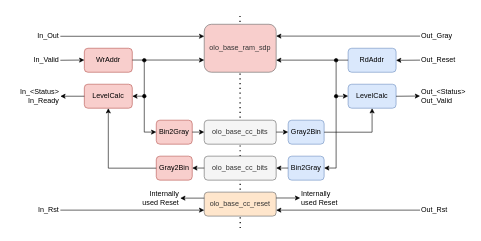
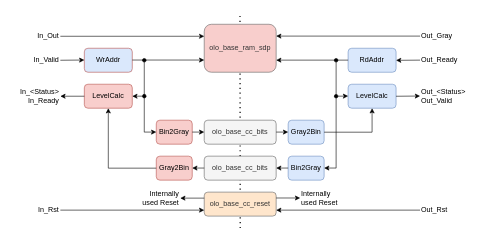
node "WrAddr": fillcolor #f8cecc -> #dae8fc
node "Out_Reset": label "Out_Reset" -> "Out_Ready"
